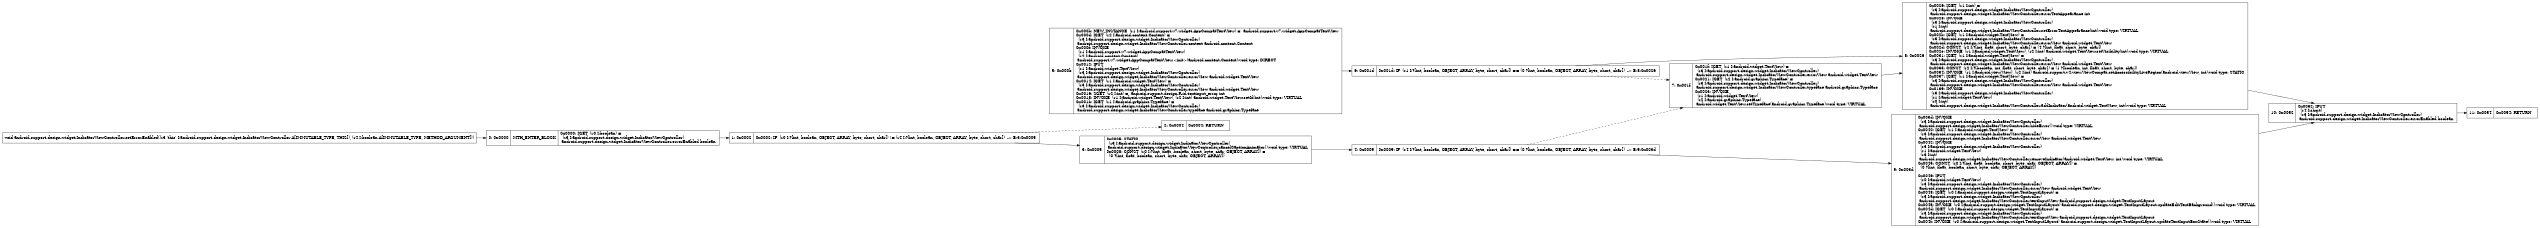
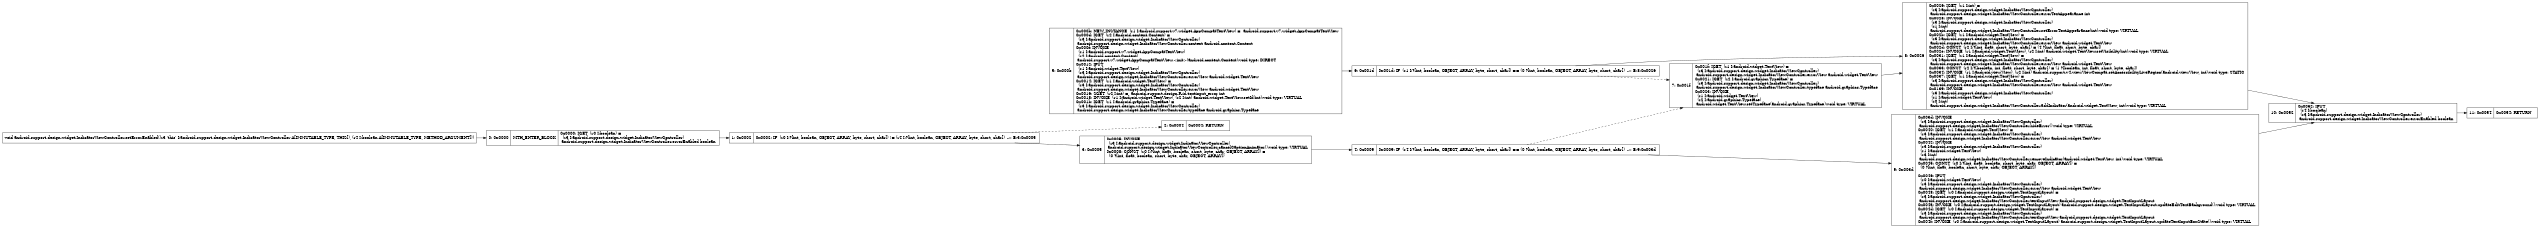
node "10: 0x0052": text "(r4 I:short)" -> "(r4 I:boolean)"
node "3: 0x0005": text "0x0005: STATIC" -> "0x0005: INVOKE"
